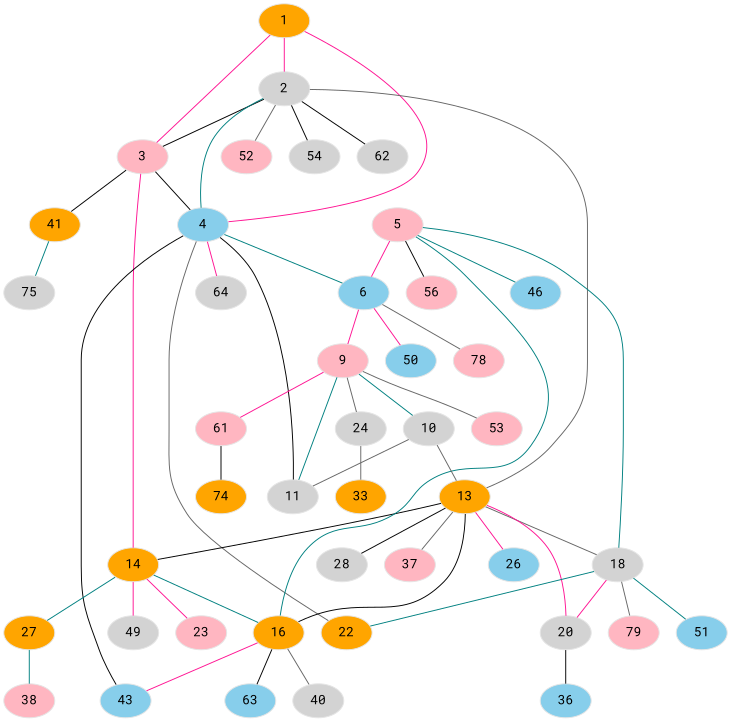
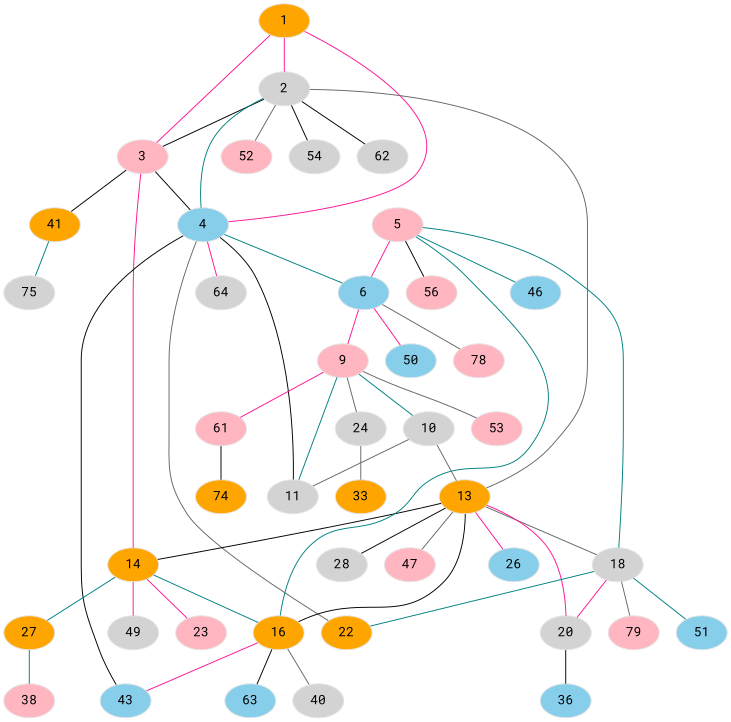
node "37": label "37" -> "47"
